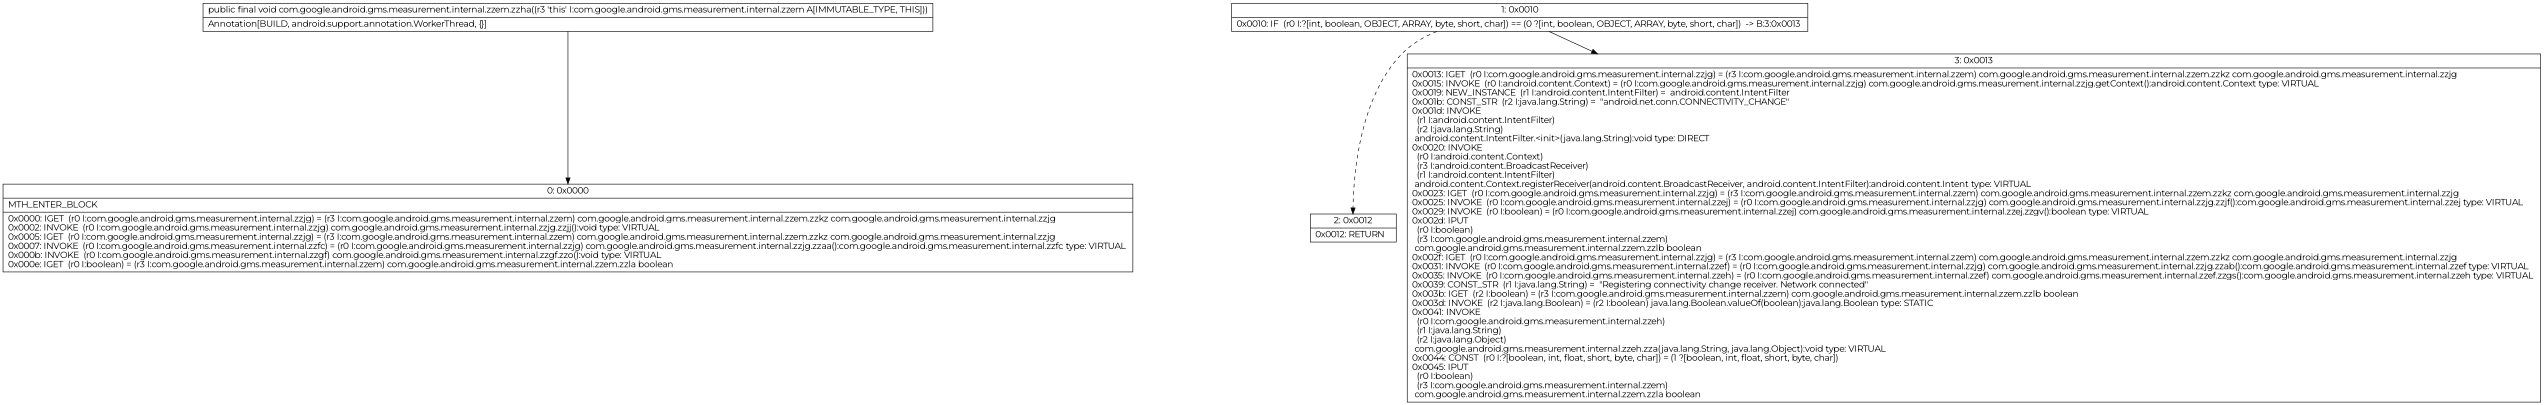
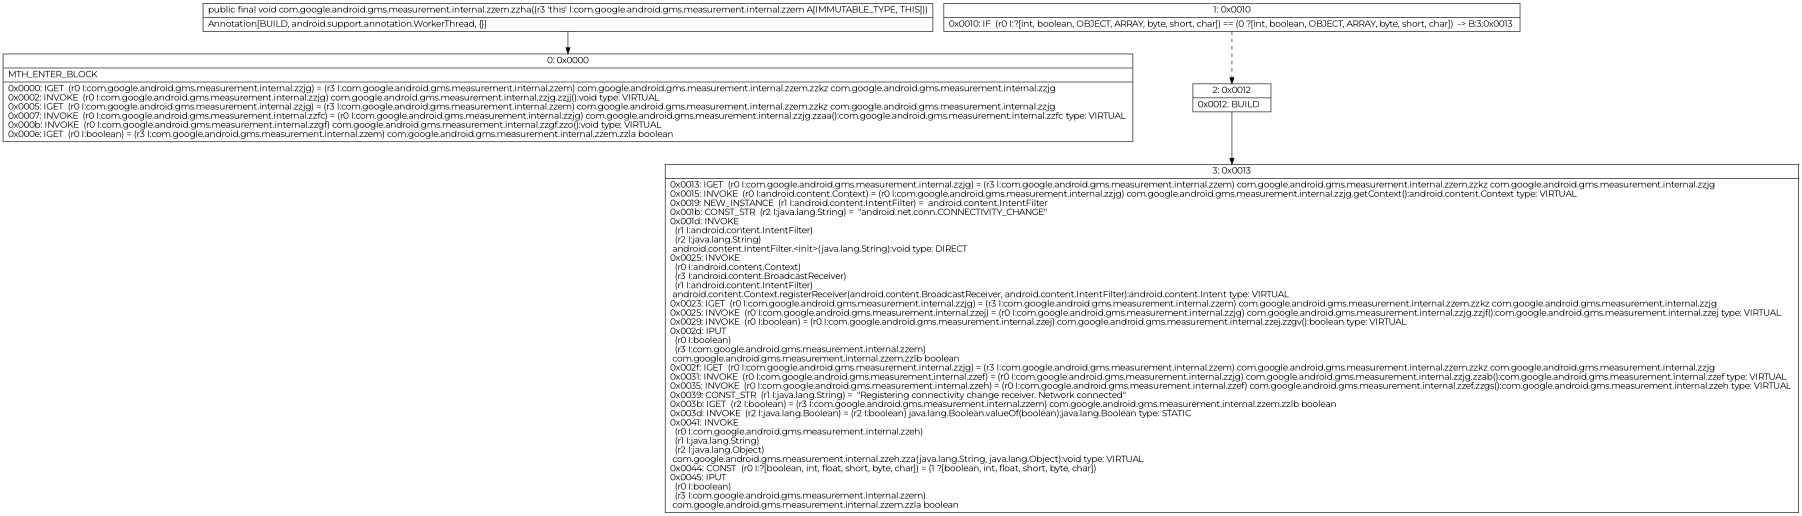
edge "1: 0x0010" -> "3: 0x0013": now "2: 0x0012" -> "3: 0x0013"
node "3: 0x0013": text "0x0020: INVOKE" -> "0x0025: INVOKE"
node "2: 0x0012": text "0x0012: RETURN" -> "0x0012: BUILD"
